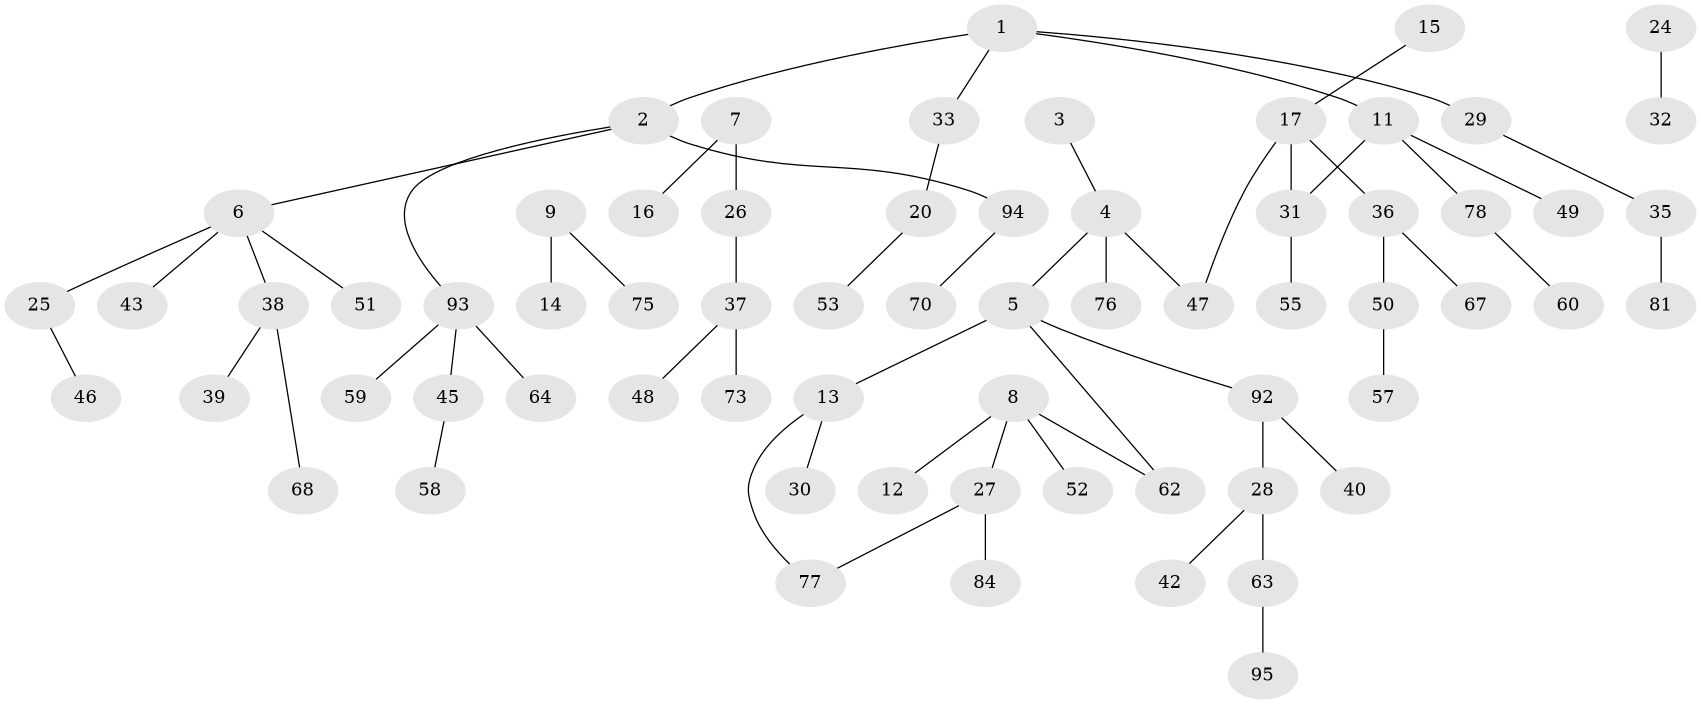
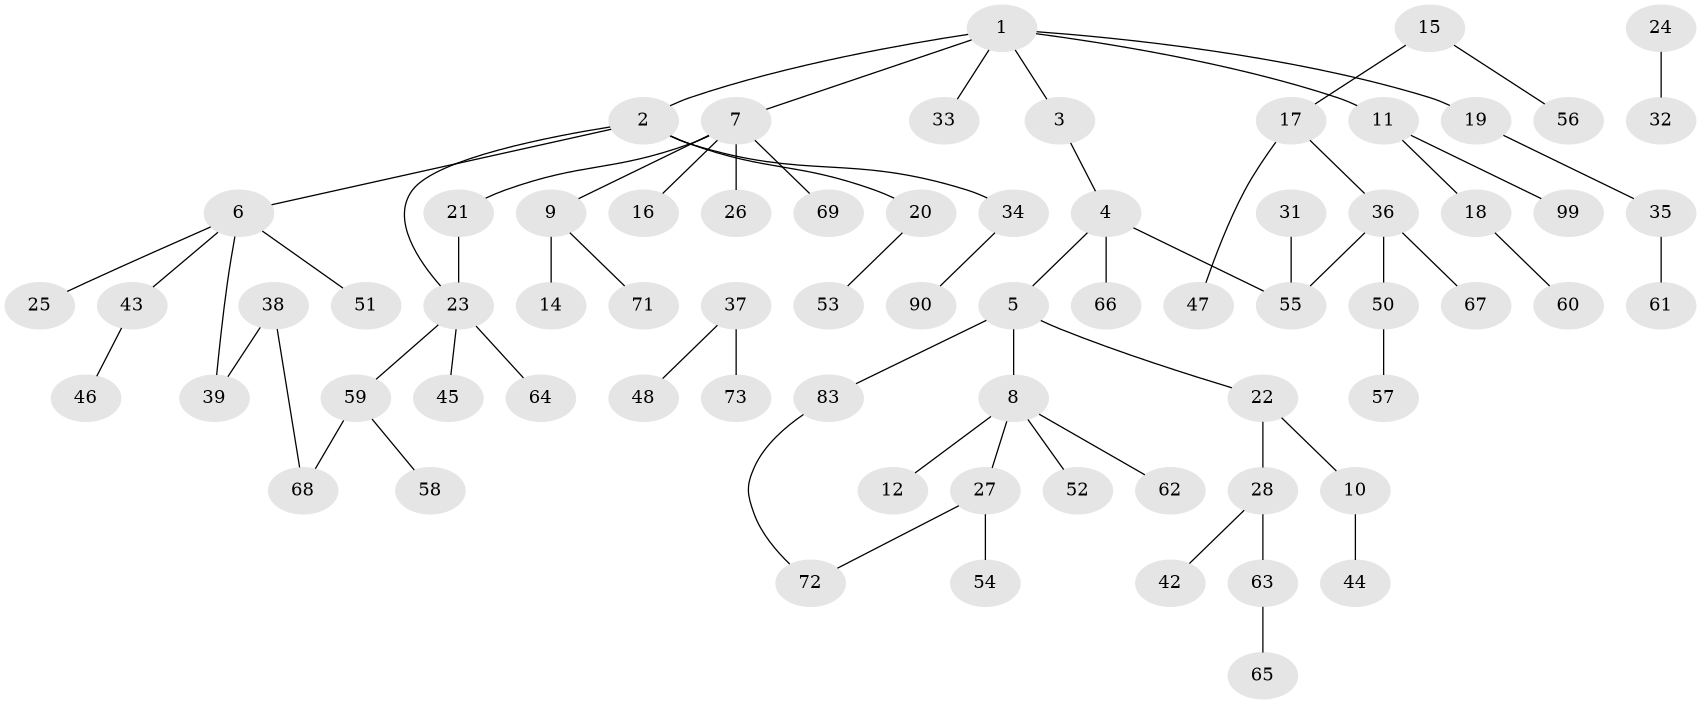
edge "1" -- "7": added
edge "1" -- "3": added
node "29": label "29" -> "19"
node "56": added
edge "11" -- "31": removed
edge "7" -- "9": added
edge "33" -- "20": now "2" -- "20"
edge "17" -- "31": removed
node "21": added
node "69": added
node "94": label "94" -> "34"
node "78": label "78" -> "18"
node "49": label "49" -> "99"
edge "6" -- "38": now "6" -- "39"
edge "4" -- "47": now "4" -- "55"
edge "36" -- "55": added
edge "26" -- "37": removed
node "93": label "93" -> "23"
node "75": label "75" -> "71"
node "70": label "70" -> "90"
node "76": label "76" -> "66"
node "81": label "81" -> "61"
edge "25" -- "46": now "43" -- "46"
node "13": label "13" -> "83"
edge "5" -- "62": now "5" -- "8"
node "92": label "92" -> "22"
edge "45" -- "58": now "59" -- "58"
edge "59" -- "68": added
node "30": removed
node "40": label "40" -> "10"
node "77": label "77" -> "72"
node "84": label "84" -> "54"
node "44": added
node "95": label "95" -> "65"
